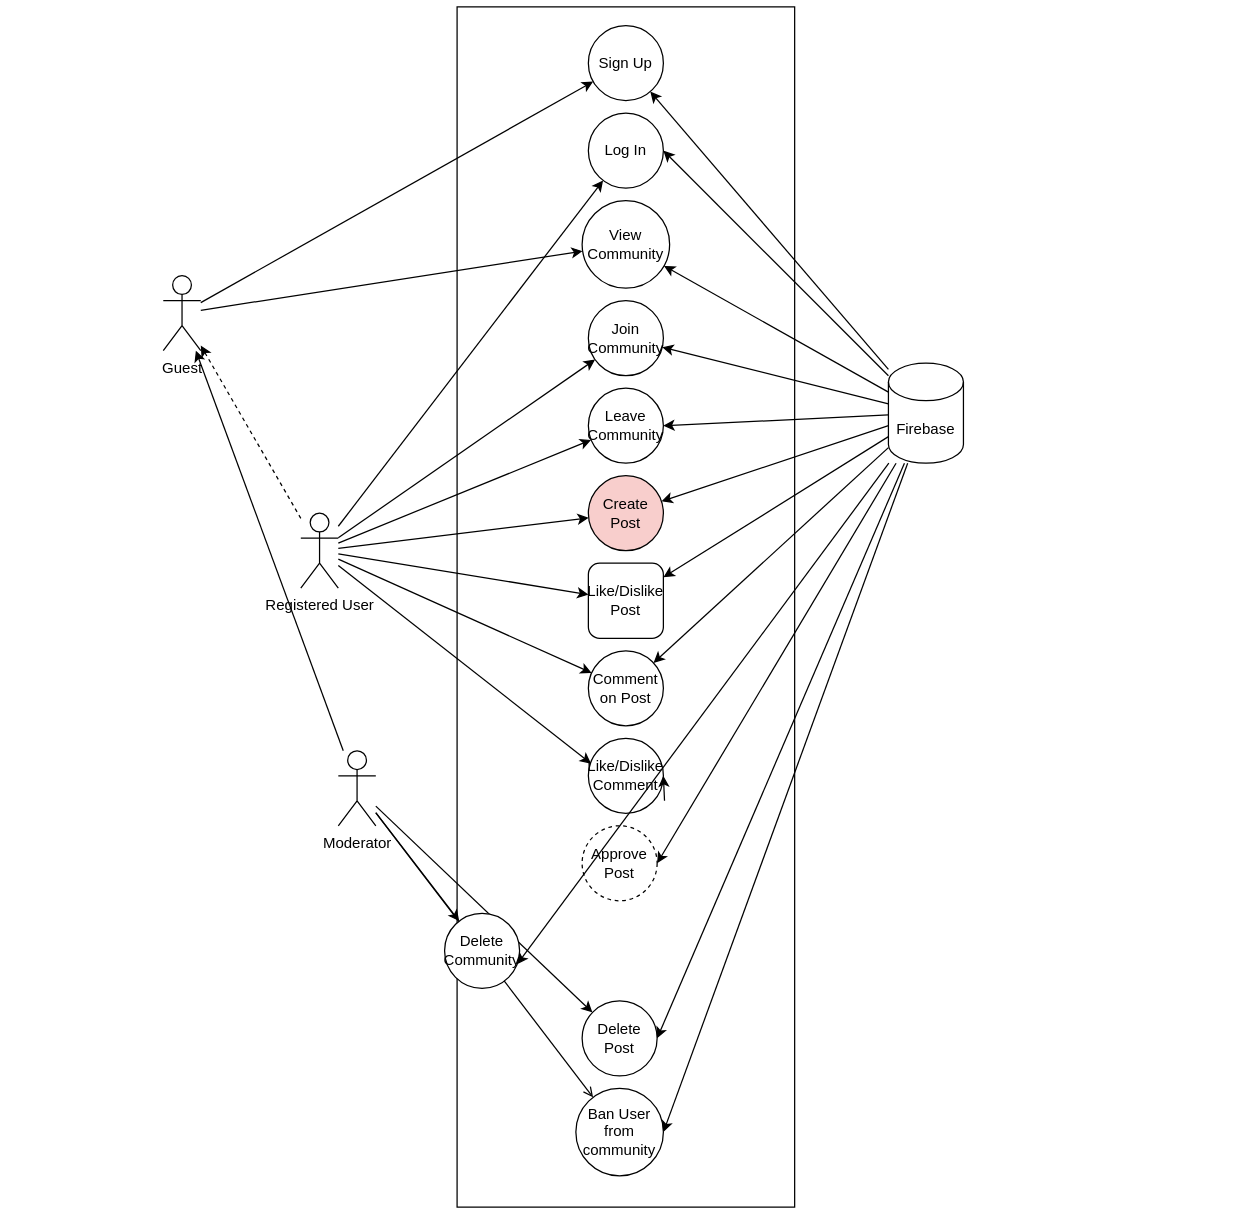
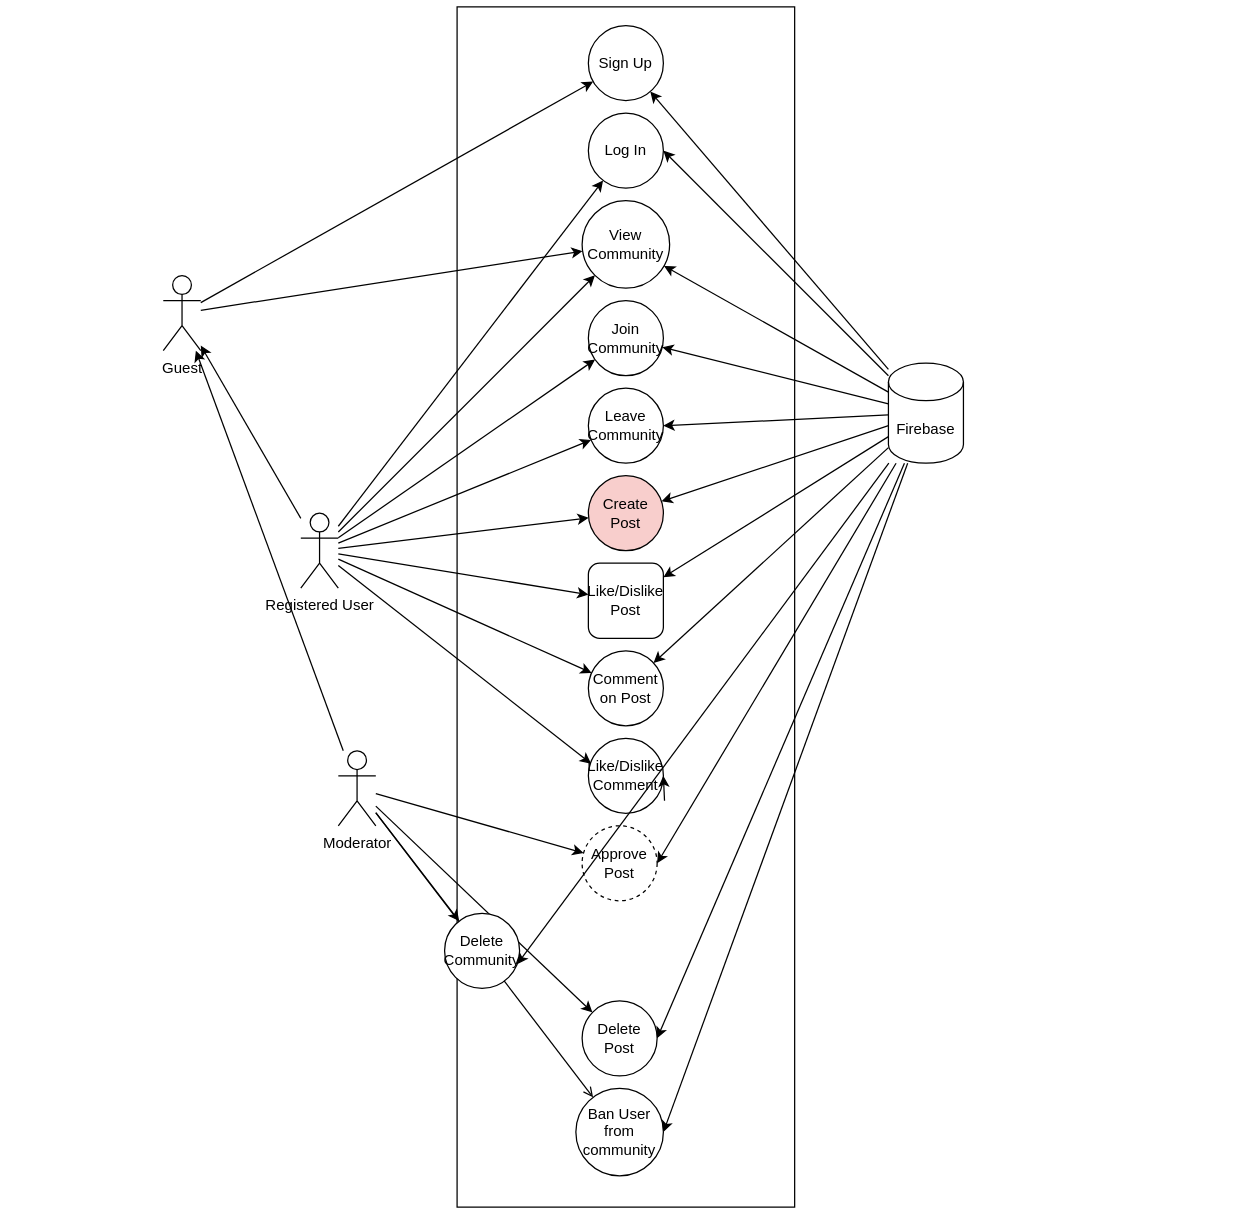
edge "Registered User" -> "View Community": added
edge "Registered User" -> "Guest": style dashed -> solid
edge "Moderator" -> "Approve Post": added
